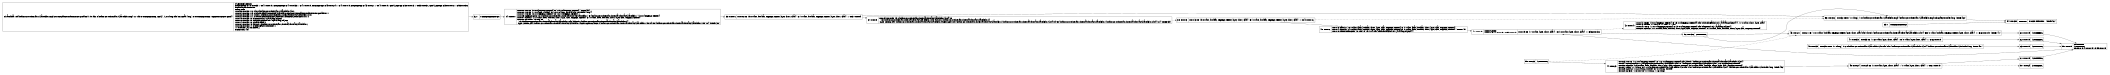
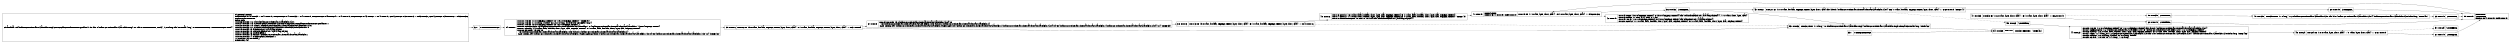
node "58: 0x0035": added
edge "55: 0x0023" -> "43: 0x0021": reversed
